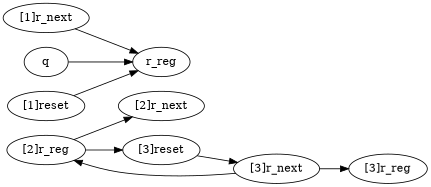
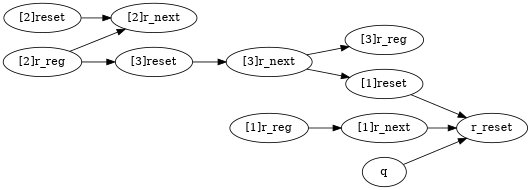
node "[2]reset": added
node "r_reg": label "r_reg" -> "r_reset"
node "[1]r_reg": added
edge "[3]r_next" -> "[2]r_reg": now "[3]r_next" -> "[1]reset"
